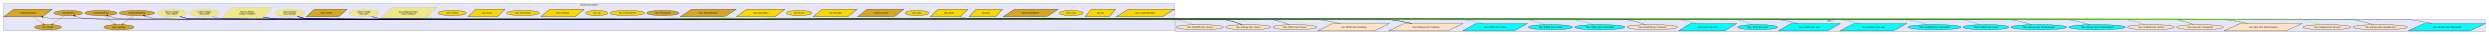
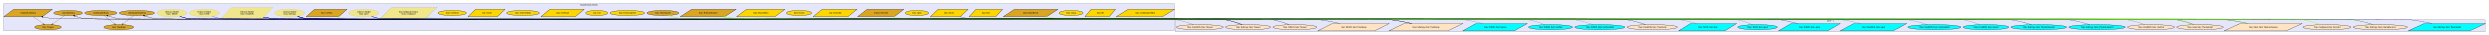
node "Unknown Module Timeout: FromJSON": label "Unknown Module Timeout: FromJSON" -> "Unknown Module Class: FromJSON"
node "Service: HashedSecret": label "Service: HashedSecret" -> "Data: HashedSecret"
